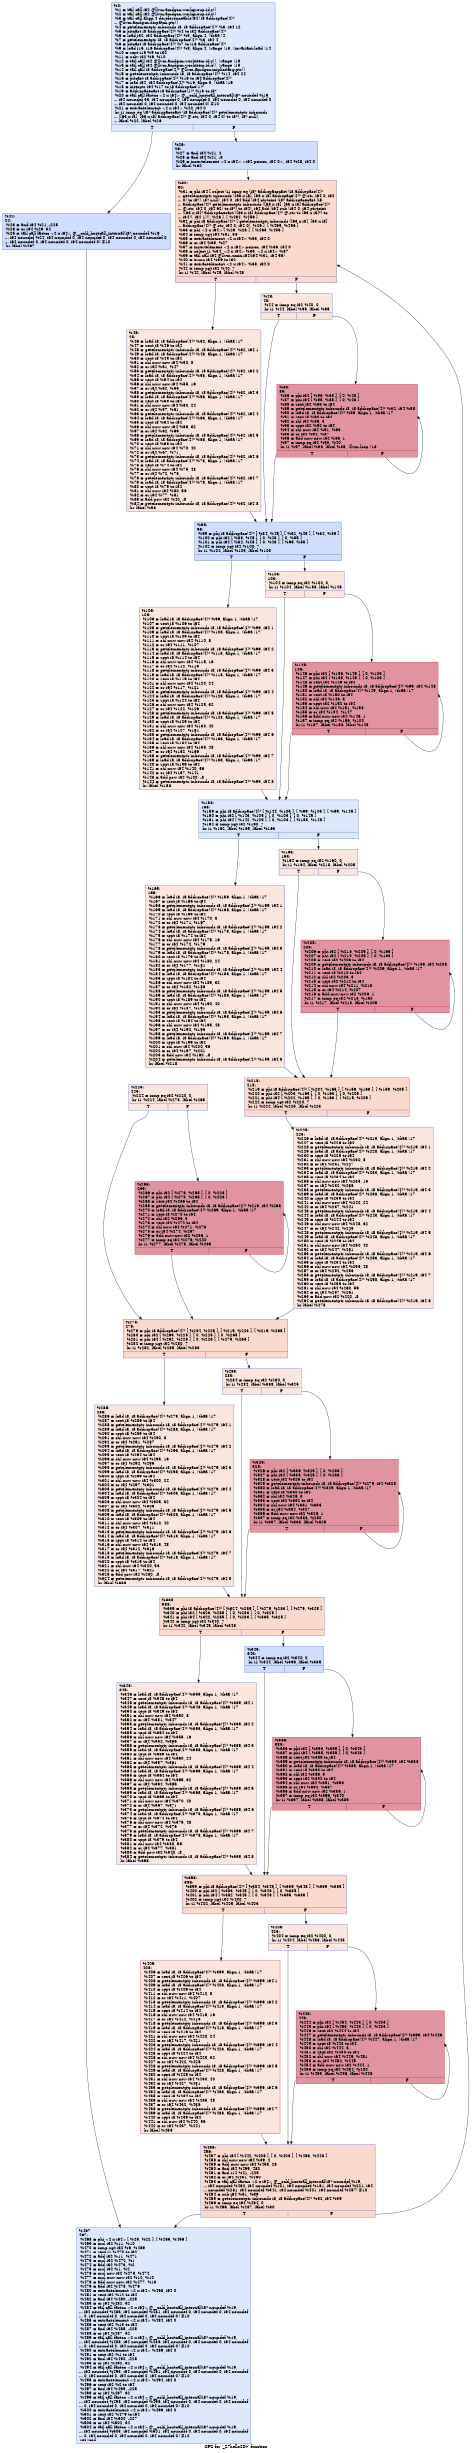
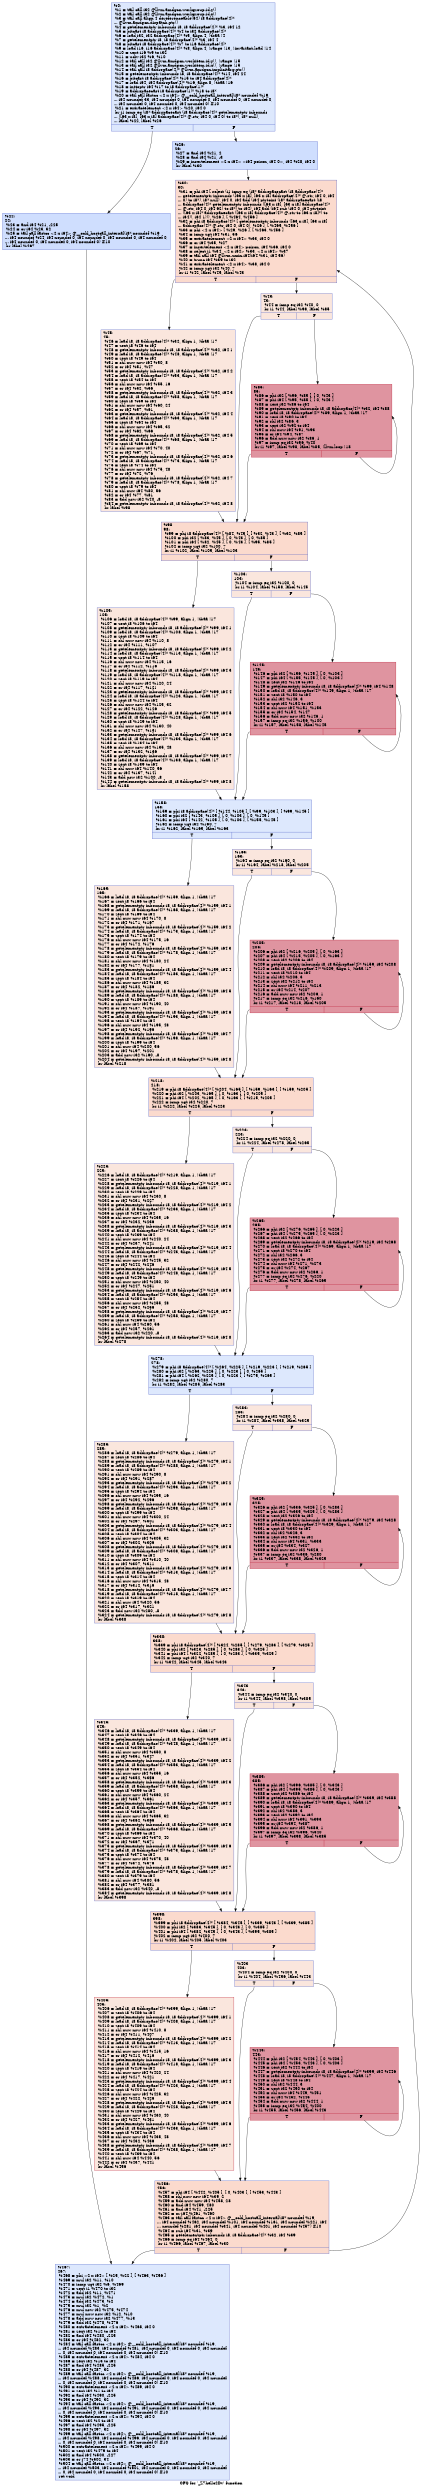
node "%22:": text "%28 = or i64 %23, 32" -> "%24 = or i64 %23, 32"
node "%98:": fillcolor #93b5fe70 -> #f7ac8e70
edge "%218:" -> "%223:": added
node "%278:": fillcolor #f7ac8e70 -> #b2ccfb70
node "%343:": fillcolor #93b5fe70 -> #f3c7b170
node "%456:": text "%461 = and i14 %41, -225" -> "%461 = and i64 %41, -225"
node "%467:": text "%503 = or i64 %502, 34" -> "%503 = or i74 %502, 34"
